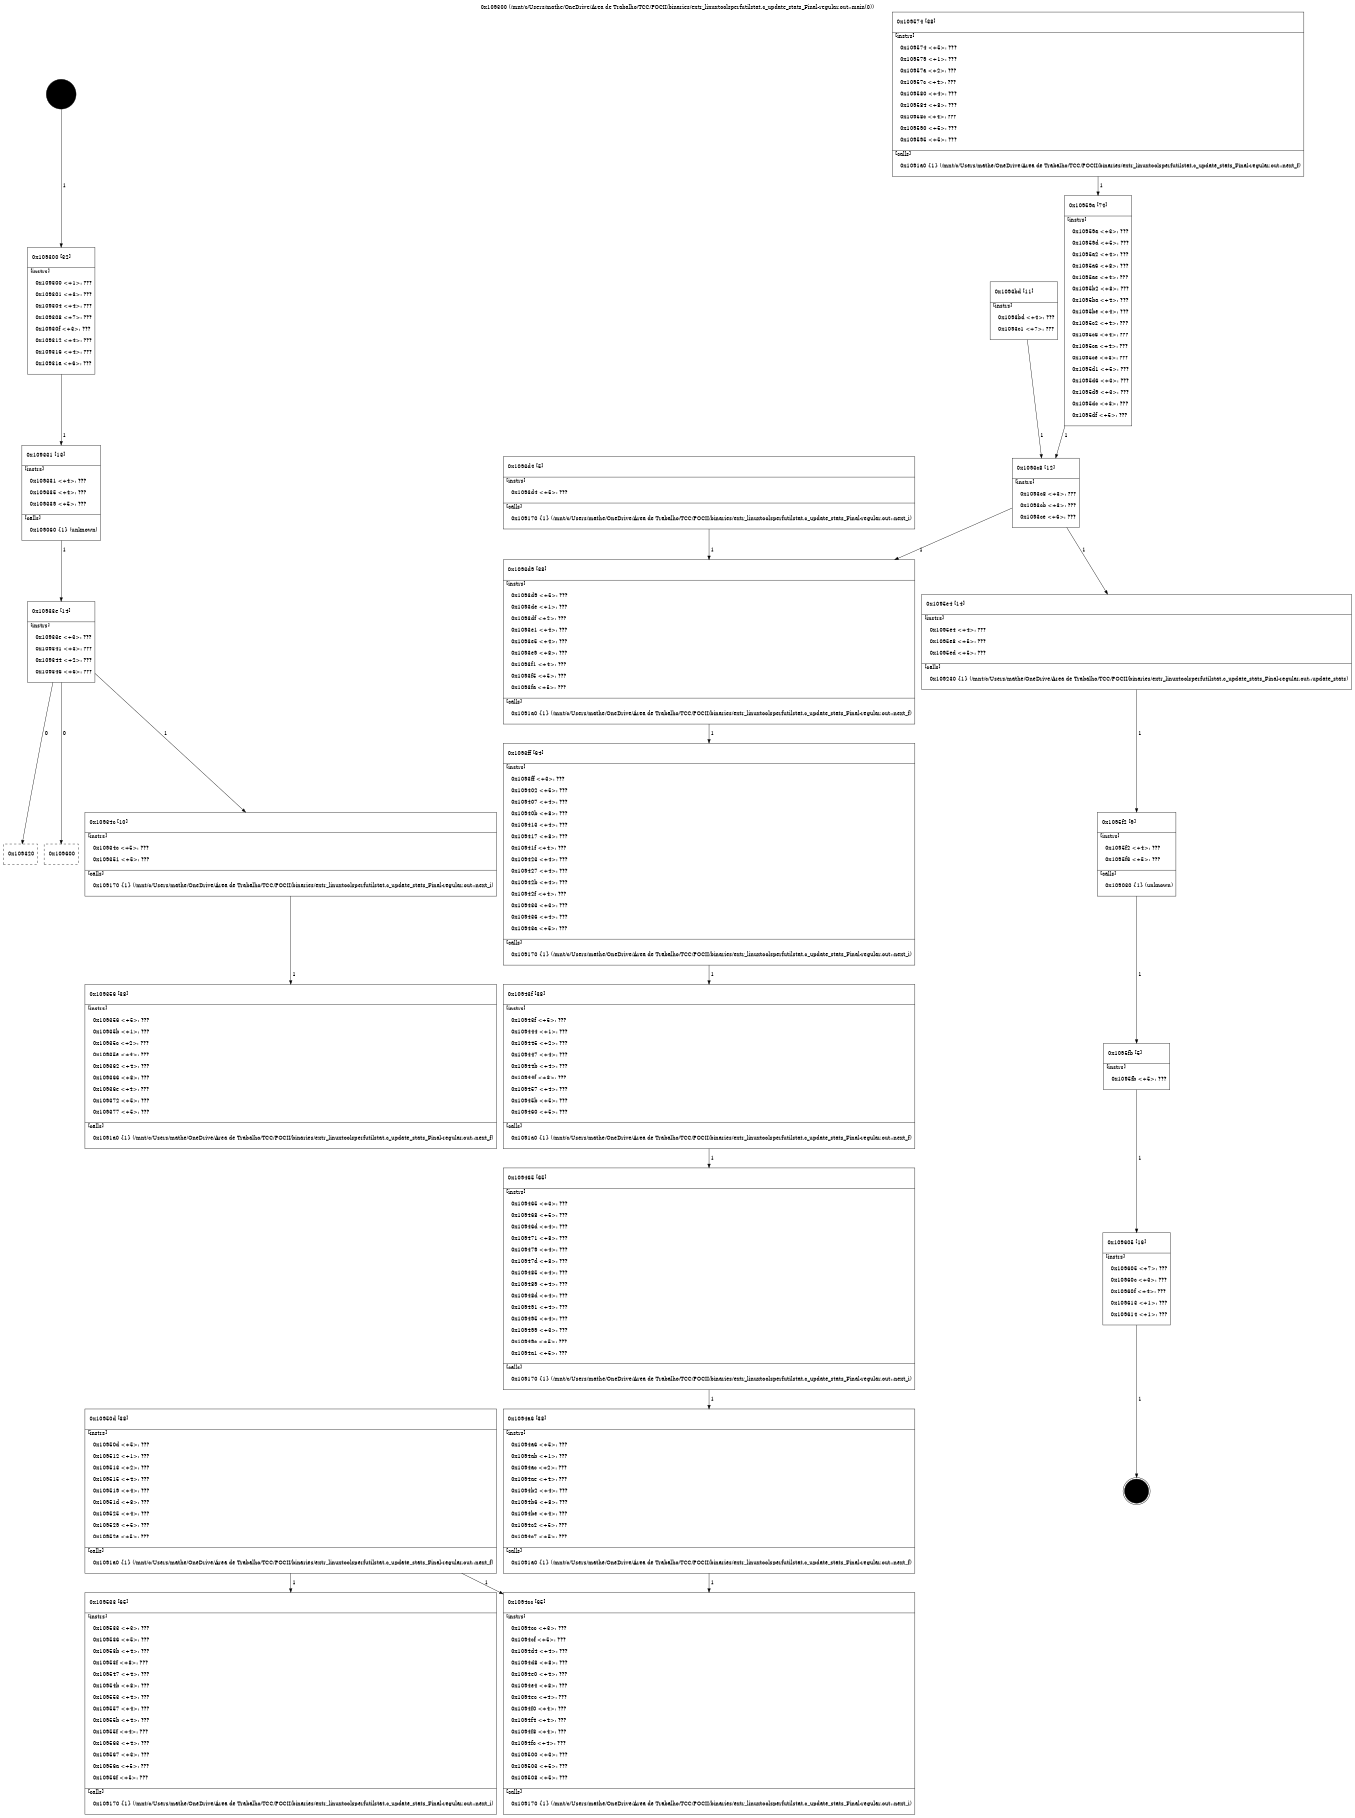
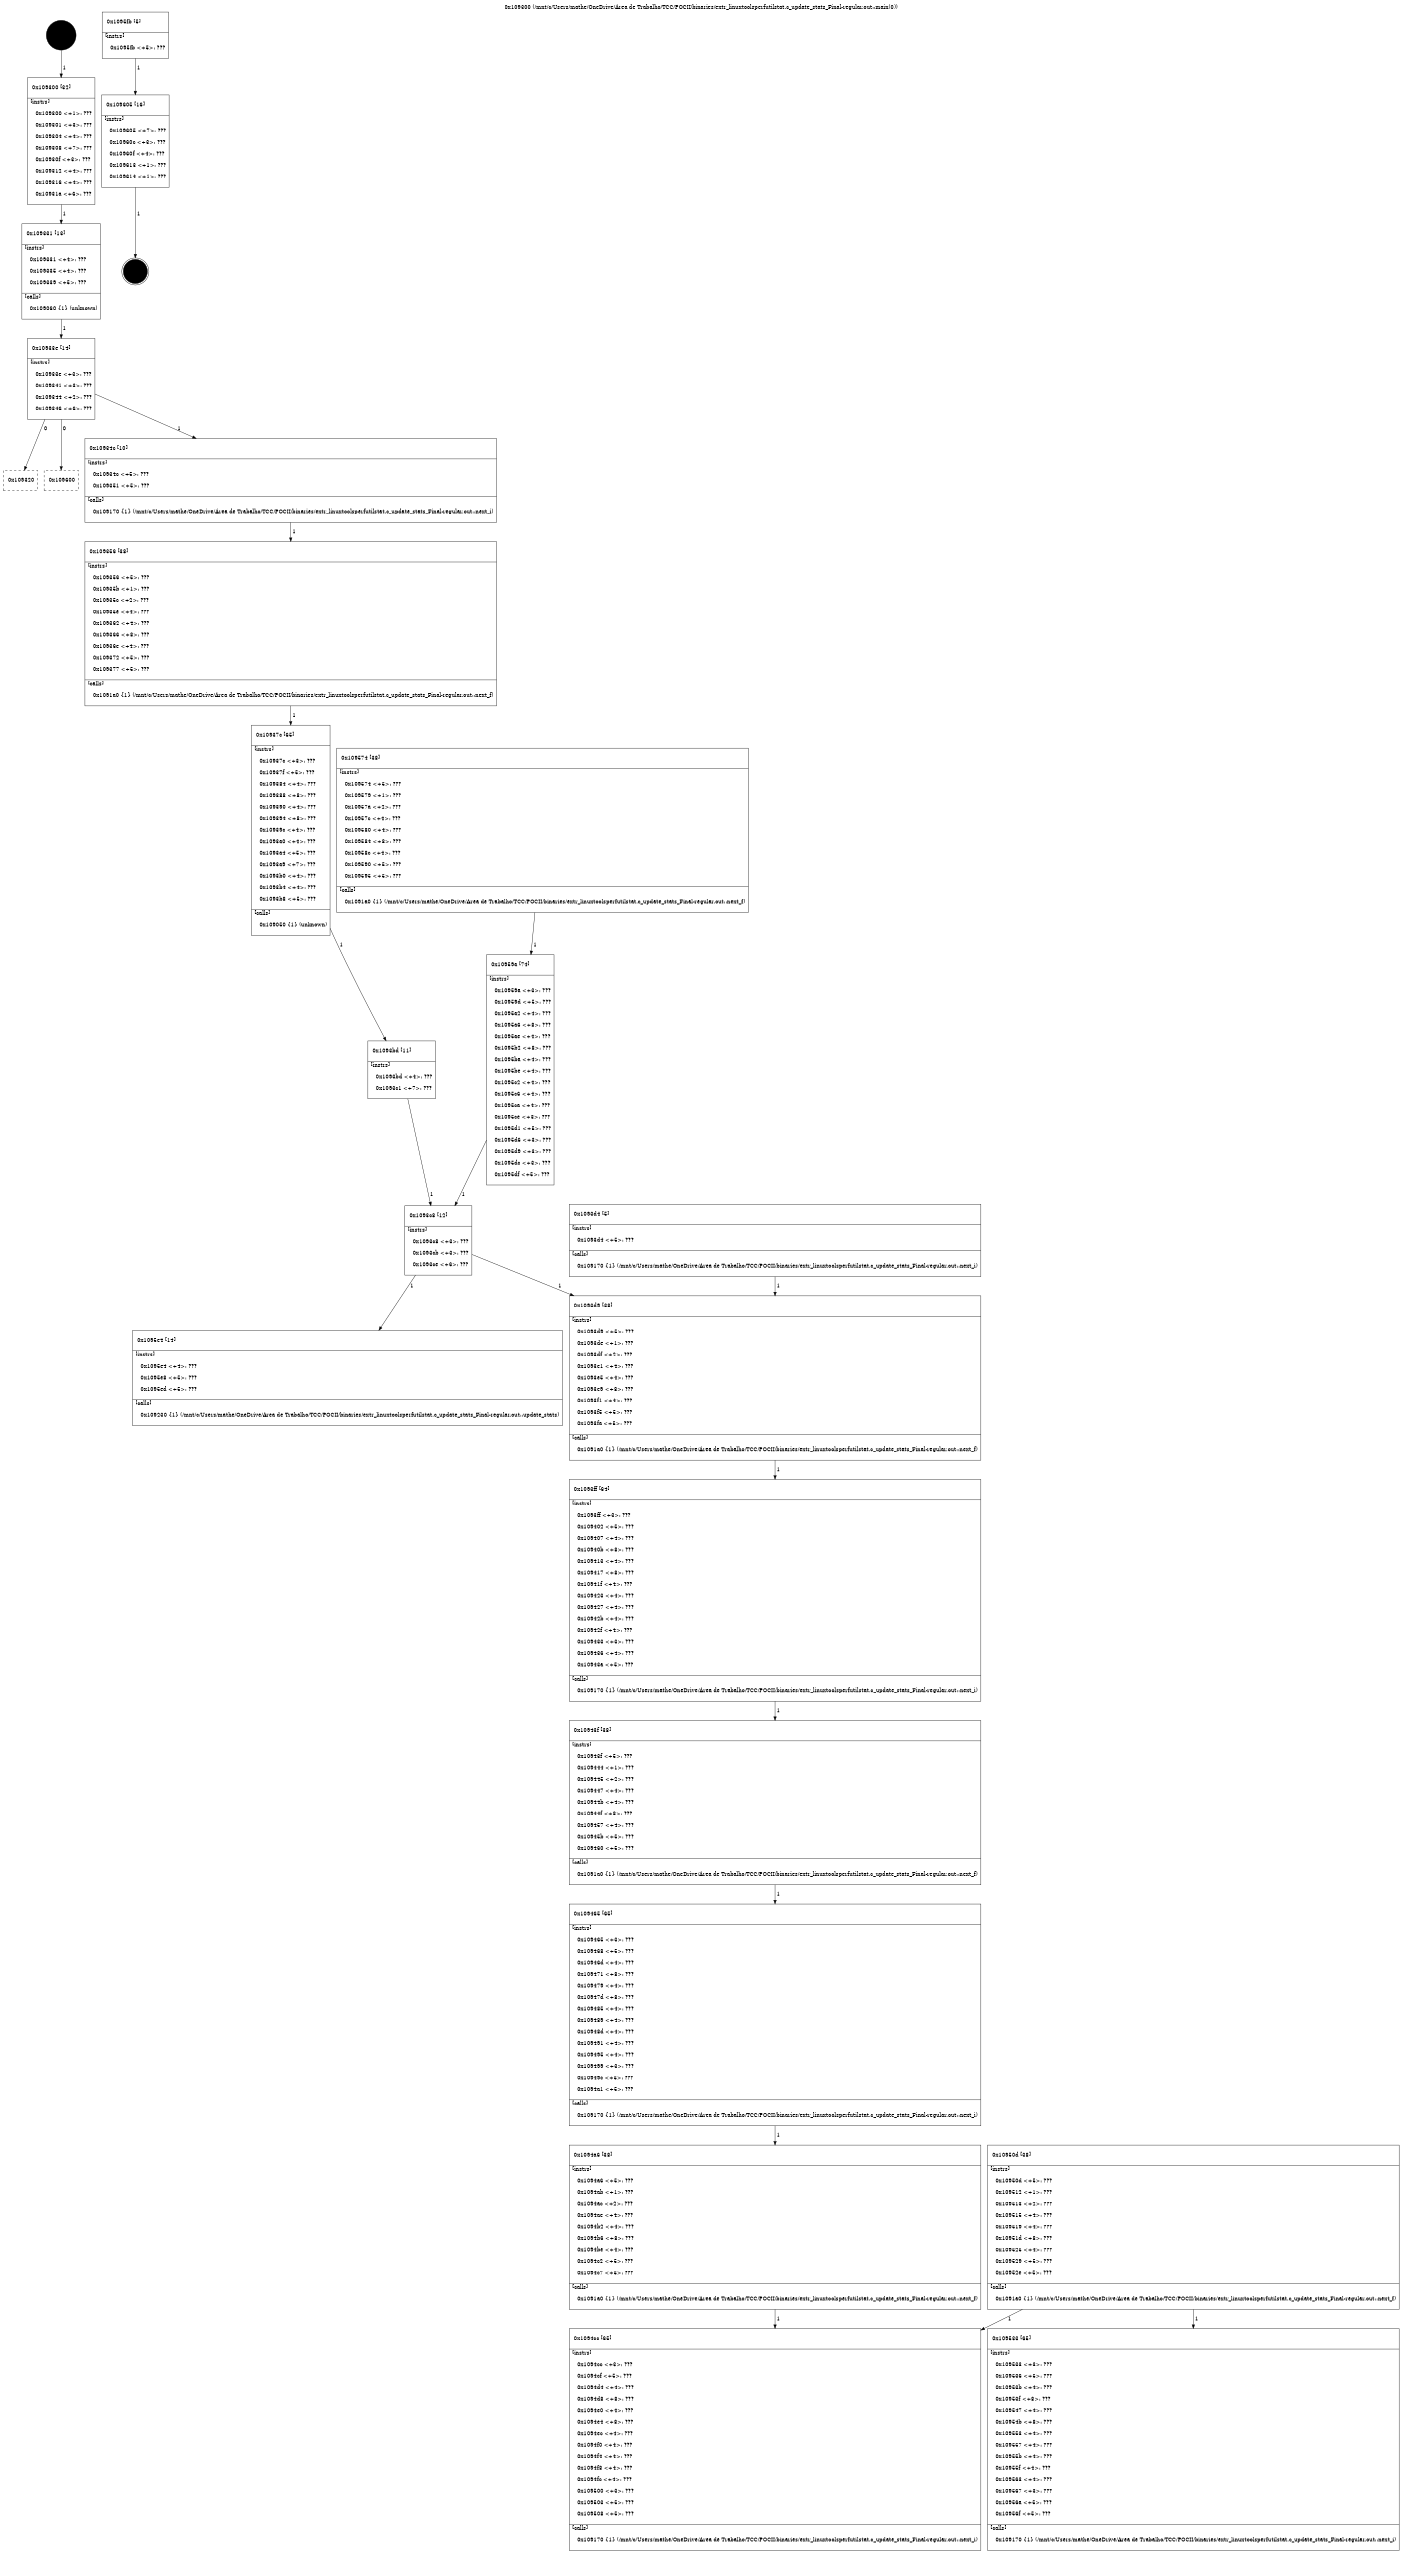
node "0x10937c [65]": added
node "0x1095f2 [9]": removed
